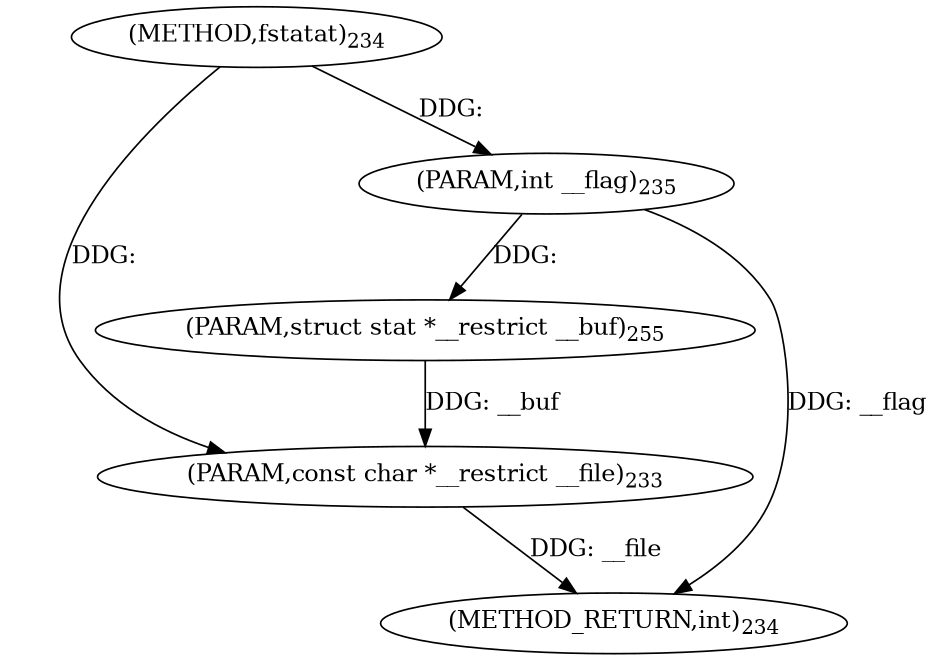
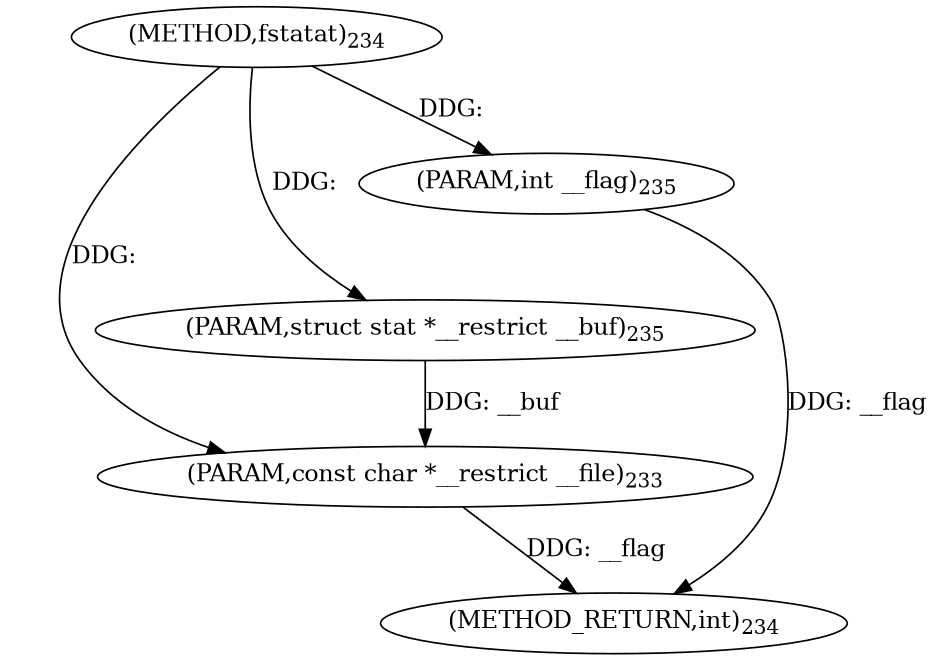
edge "(PARAM,int __flag)" -> "(PARAM,struct stat *__restrict __buf)": now "(METHOD,fstatat)" -> "(PARAM,struct stat *__restrict __buf)"
node "(PARAM,struct stat *__restrict __buf)": text "255" -> "235"
edge "(PARAM,const char *__restrict __file)" -> "(METHOD_RETURN,int)": label "DDG: __file" -> "DDG: __flag"
